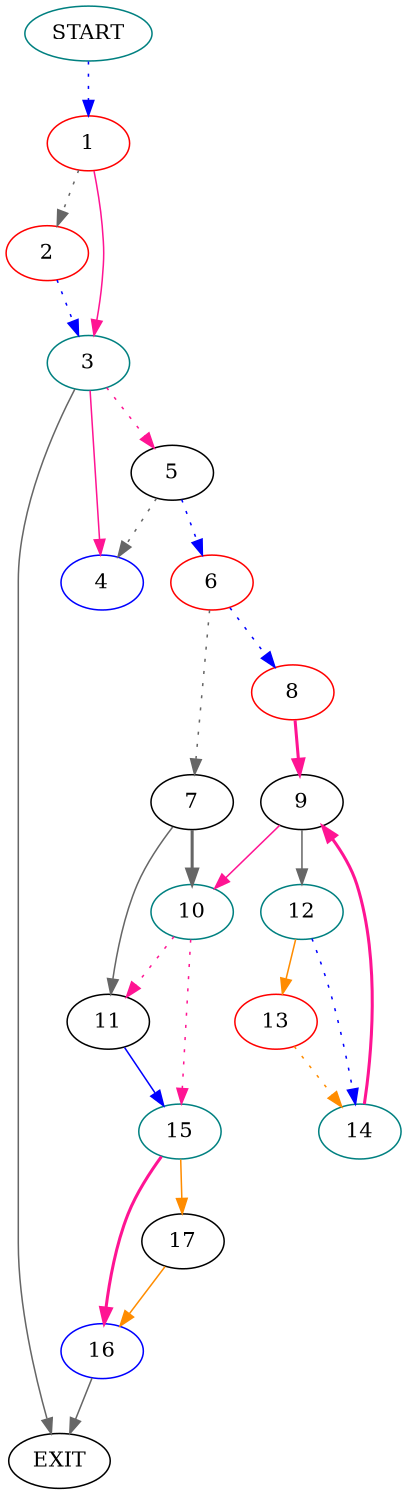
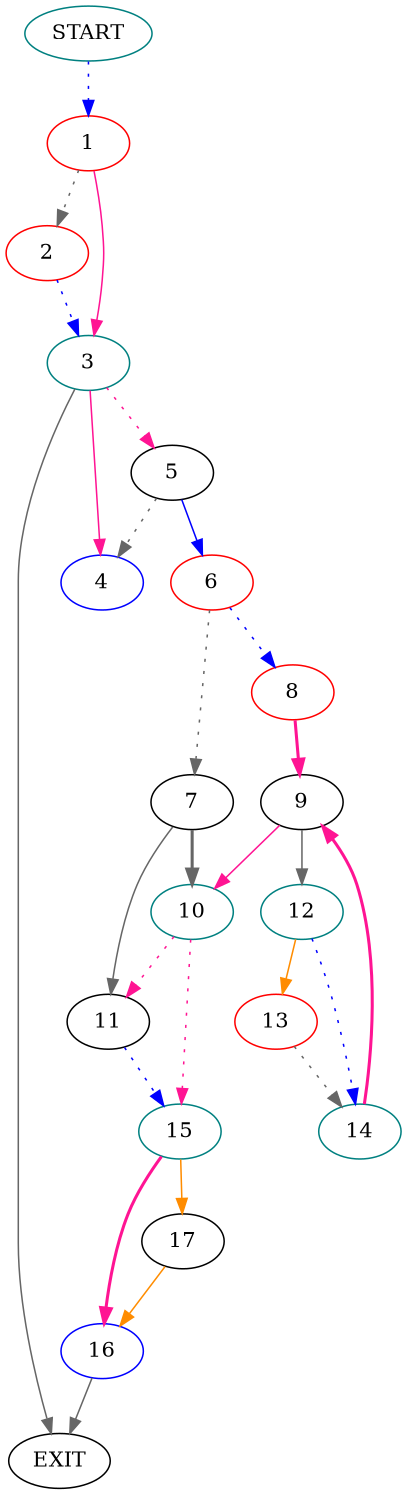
edge "5" -> "6": style dotted -> solid
edge "11" -> "15": style solid -> dotted
edge "13" -> "14": color darkorange -> gray40
